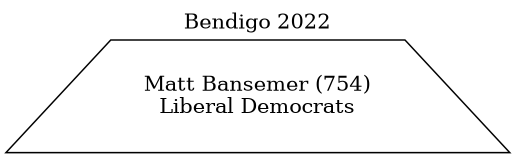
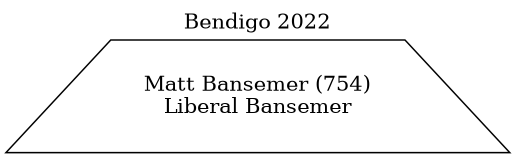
node "Matt Bansemer (754) Liberal Democrats": label "Matt Bansemer (754) Liberal Democrats" -> "Matt Bansemer (754) Liberal Bansemer"
